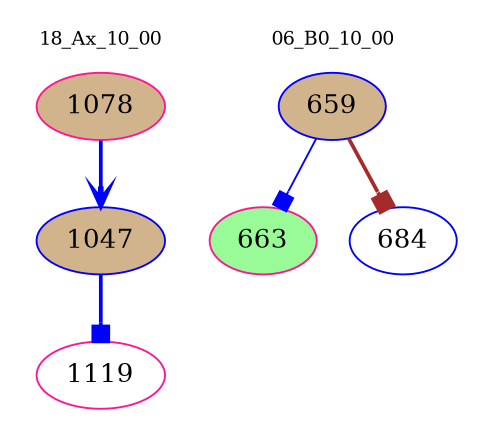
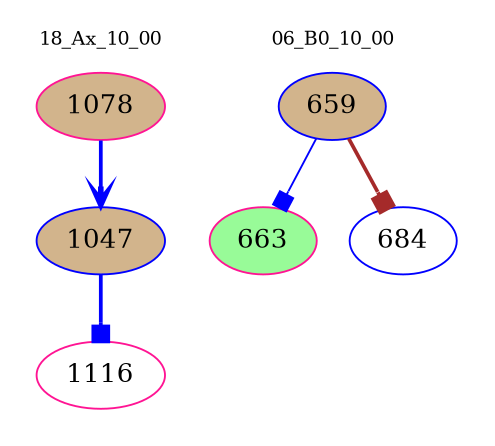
node "1119": label "1119" -> "1116"
